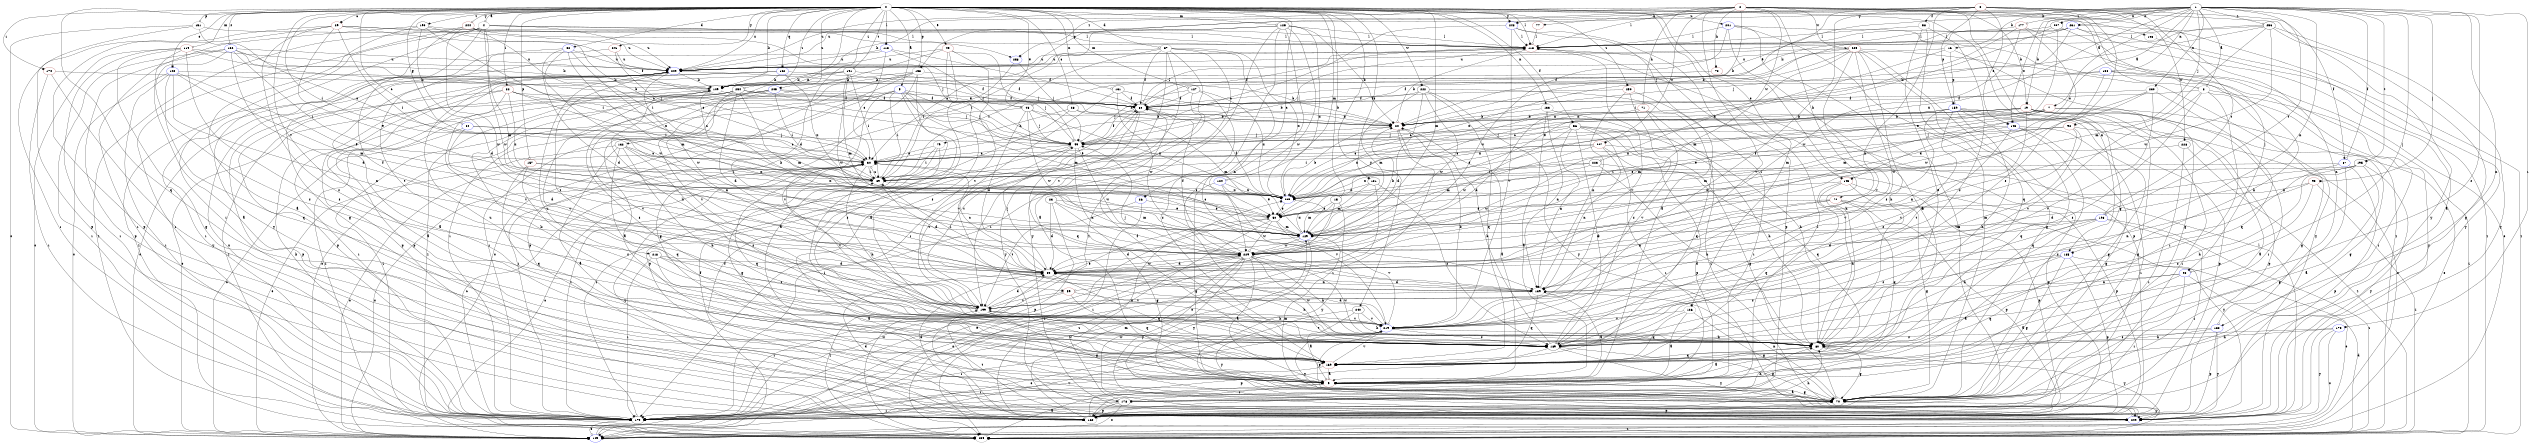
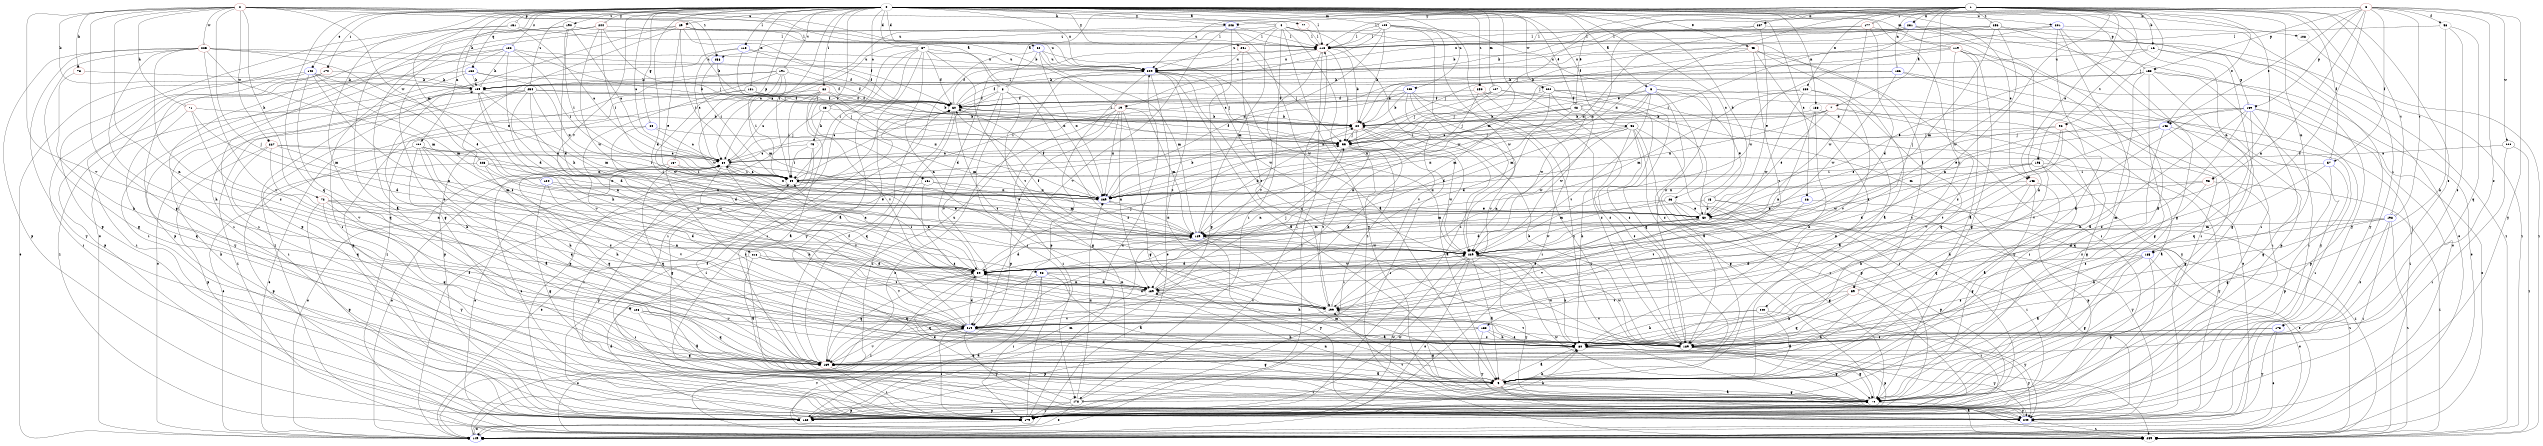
edge "0" -> "23": added, label "c"
edge "58" -> "80": label "e" -> "h"
